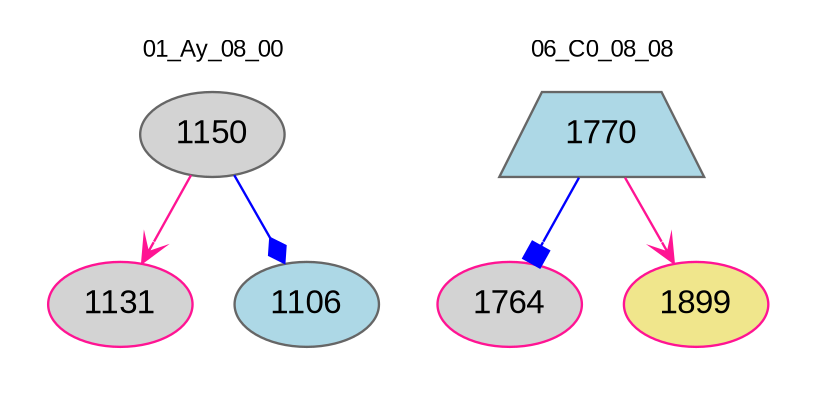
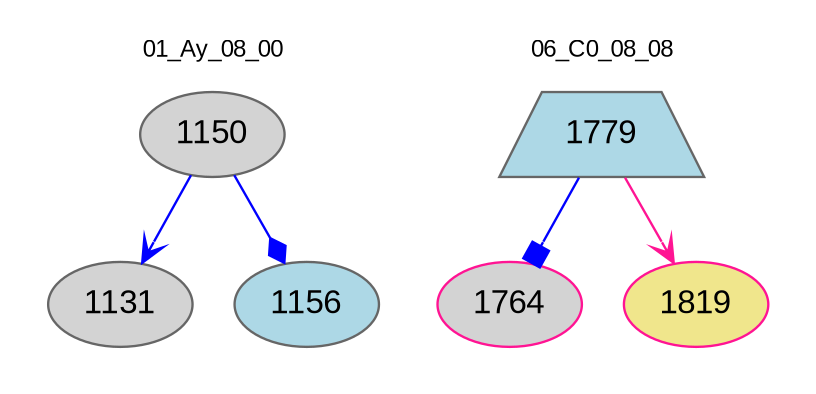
node "1770": label "1770" -> "1779"
edge "1150" -> "1131": color deeppink -> blue
node "1131": color deeppink -> gray40
node "1106": label "1106" -> "1156"
node "1899": label "1899" -> "1819"
